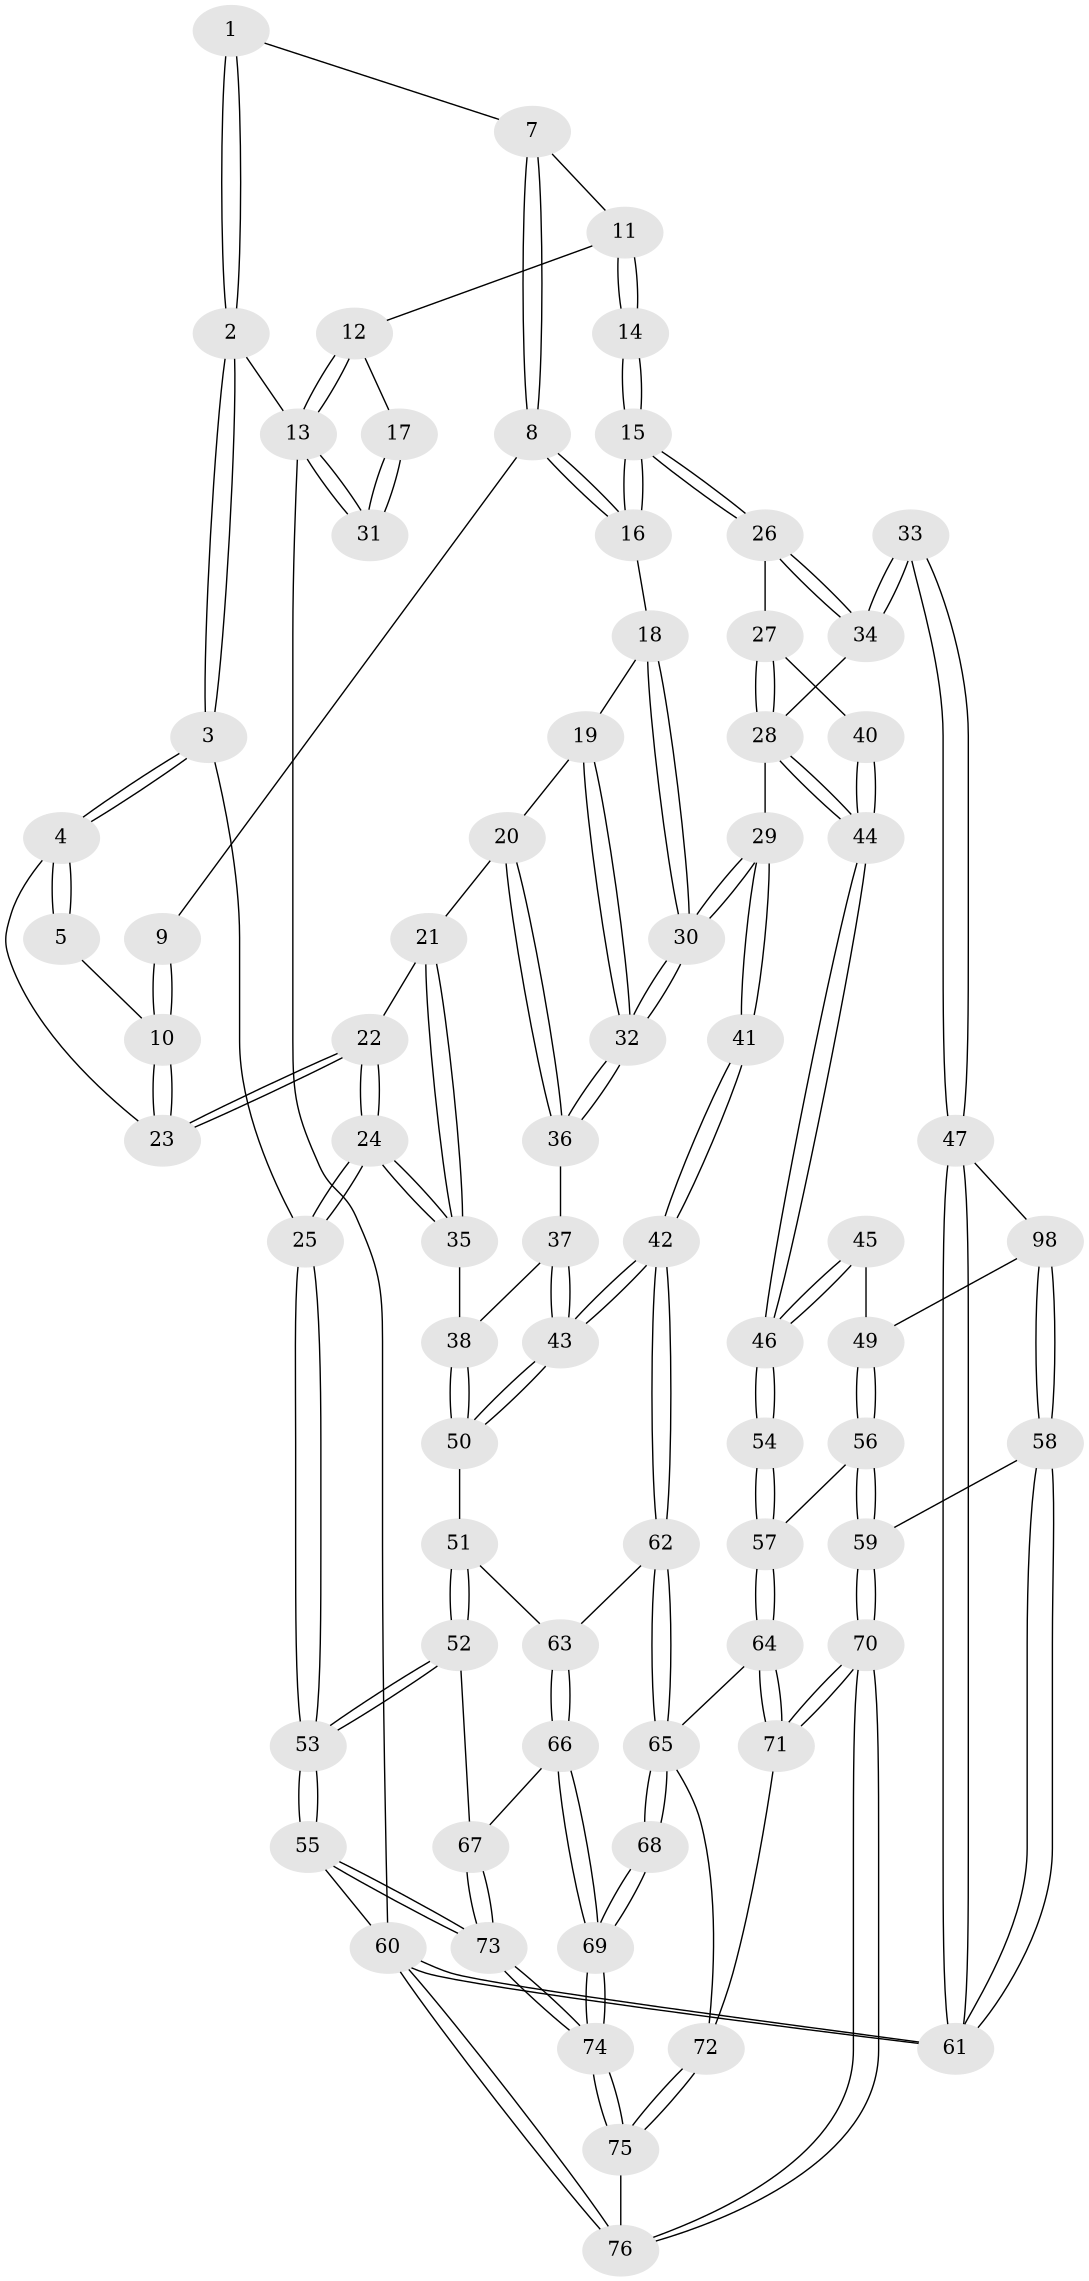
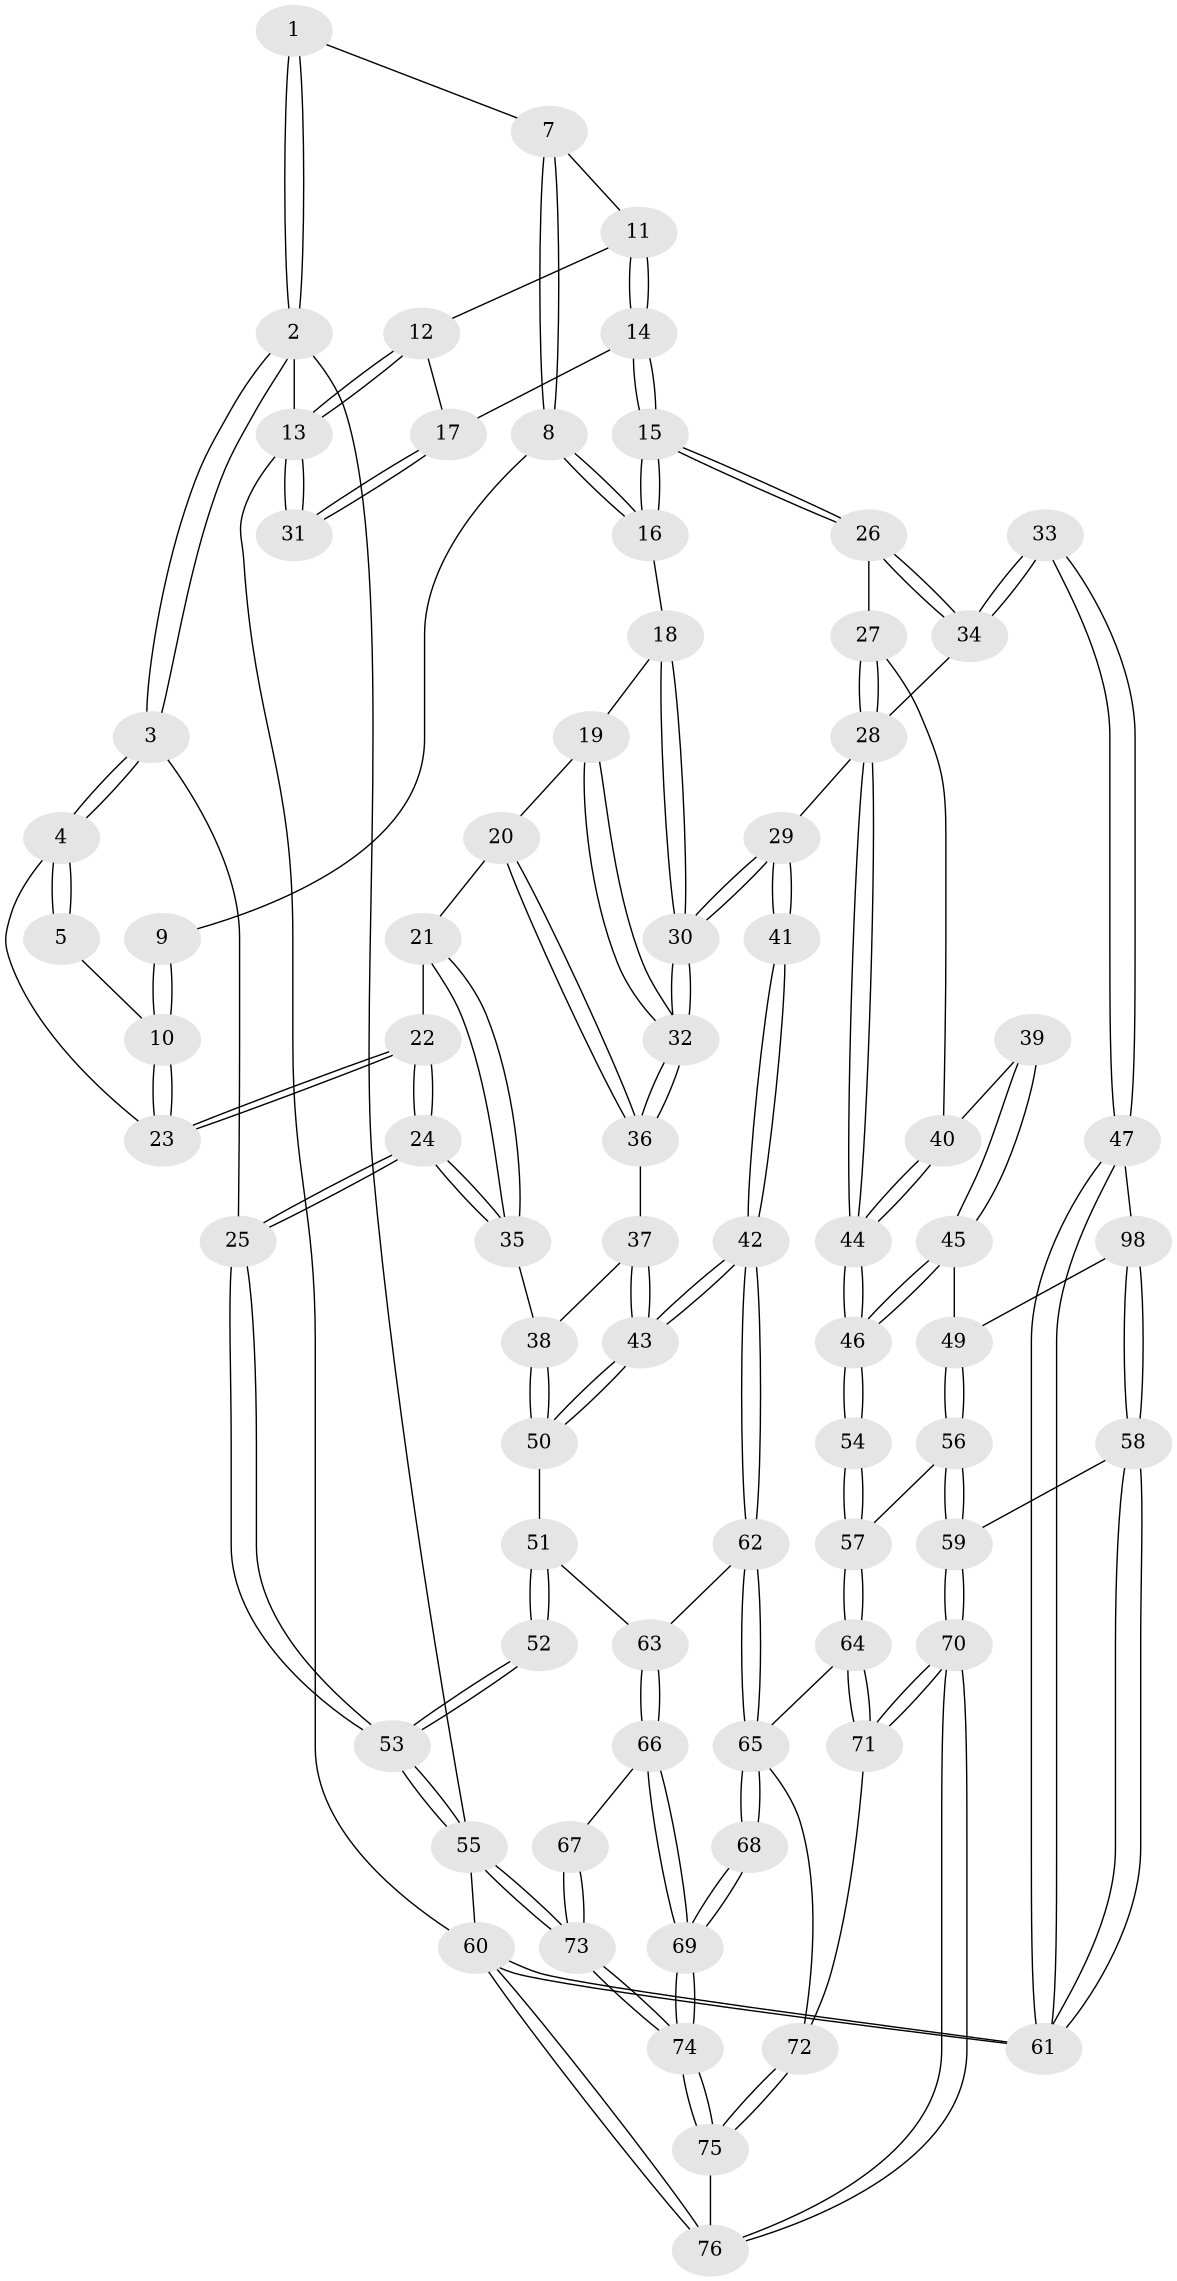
edge "14" -- "17": added
node "39": added
edge "2" -- "55": added
edge "52" -- "67": removed
